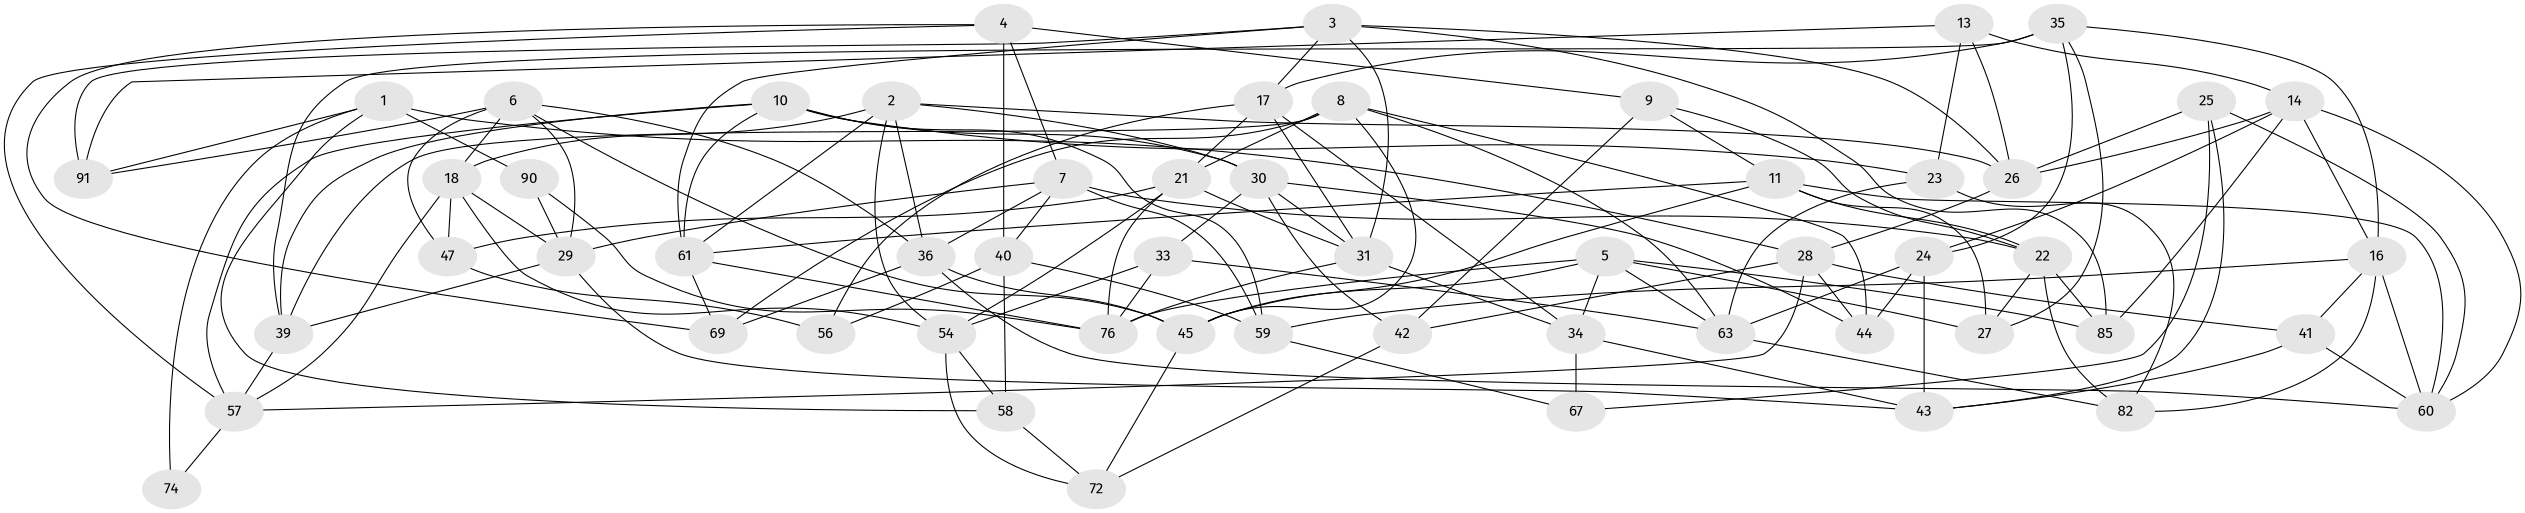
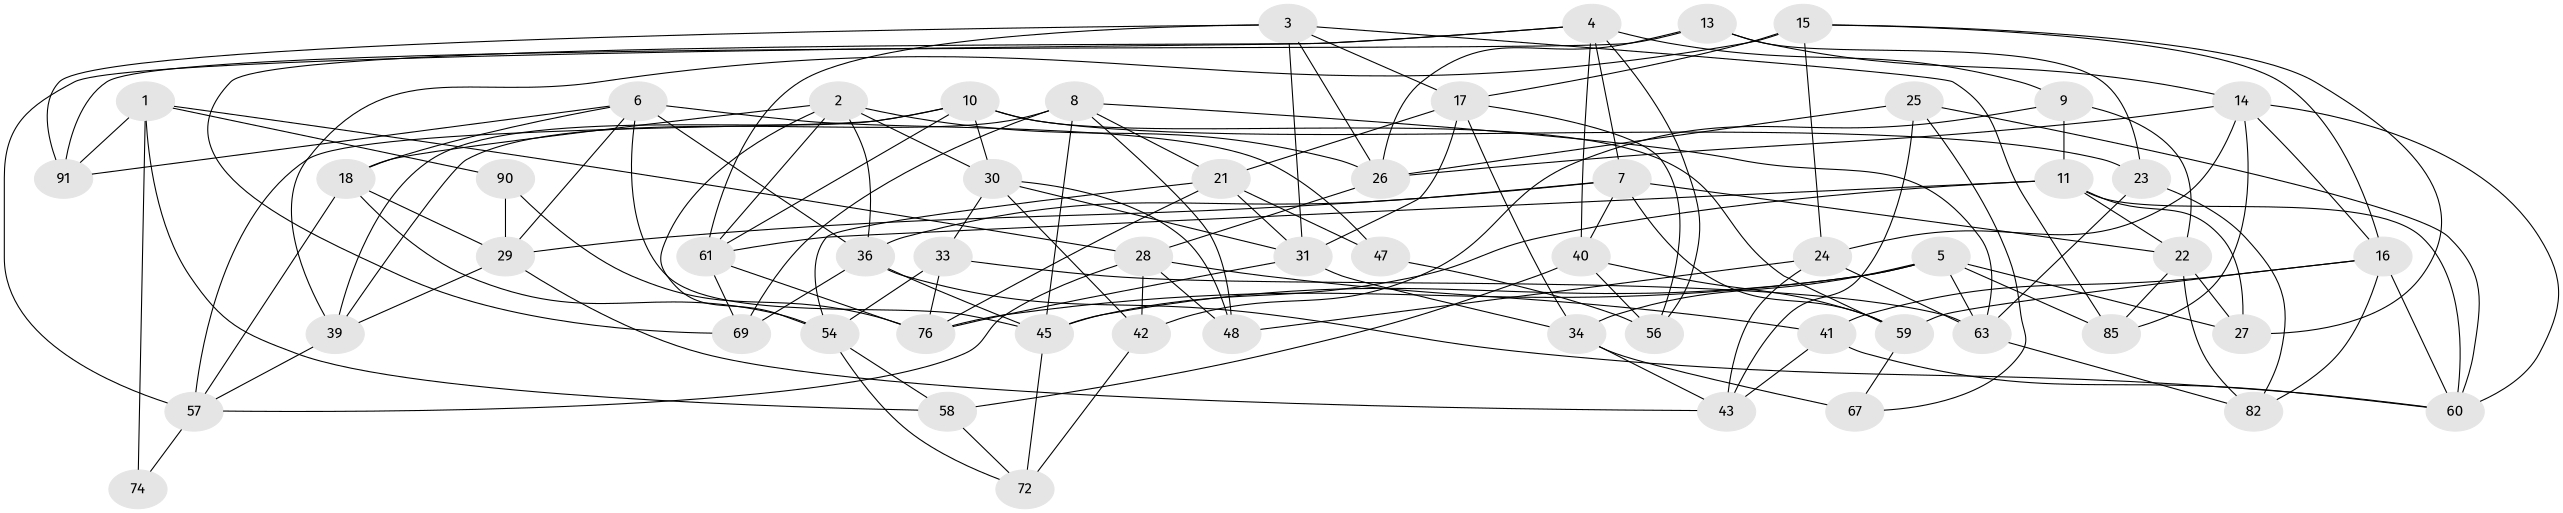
node "35": label "35" -> "15"
edge "4" -- "56": added
edge "18" -- "47": removed
node "44": label "44" -> "48"
